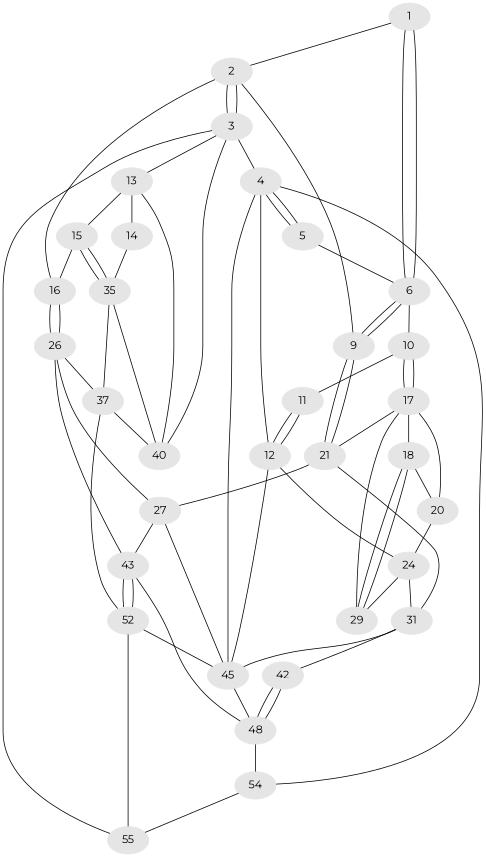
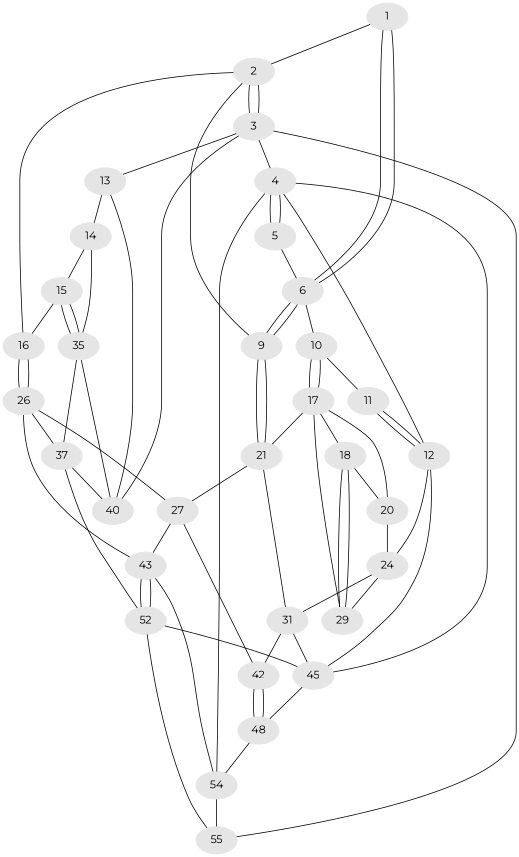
edge "13" -- "15": now "14" -- "15"
edge "27" -- "45": now "27" -- "42"
edge "43" -- "48": now "43" -- "54"
